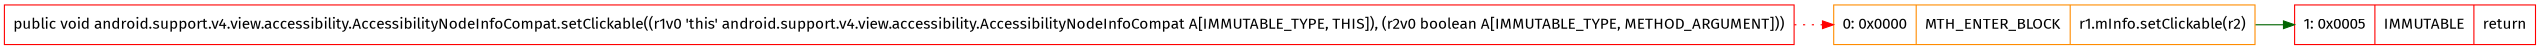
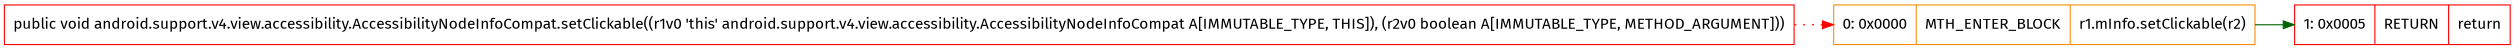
node "1: 0x0005": text "IMMUTABLE" -> "RETURN"
